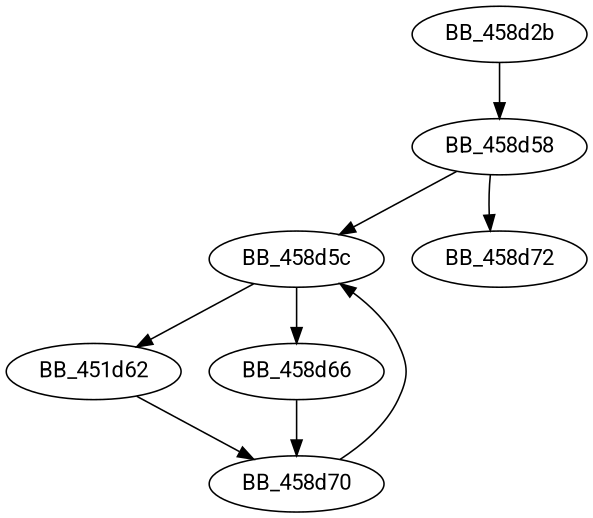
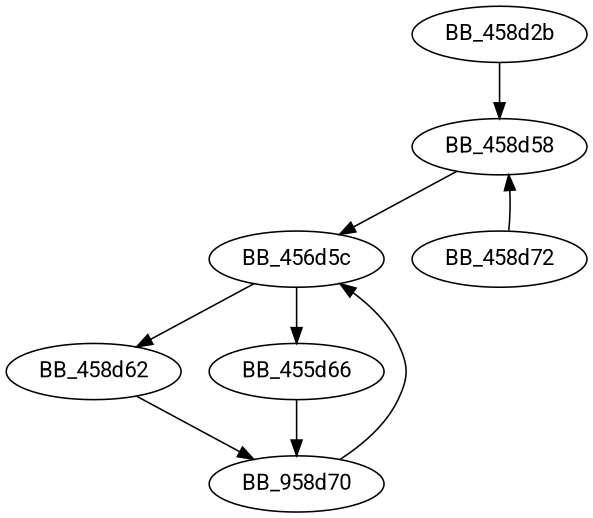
edge "BB_458d58" -> "BB_458d72": reversed
node "BB_458d5c": label "BB_458d5c" -> "BB_456d5c"
node "BB_451d62": label "BB_451d62" -> "BB_458d62"
node "BB_458d66": label "BB_458d66" -> "BB_455d66"
node "BB_458d70": label "BB_458d70" -> "BB_958d70"
